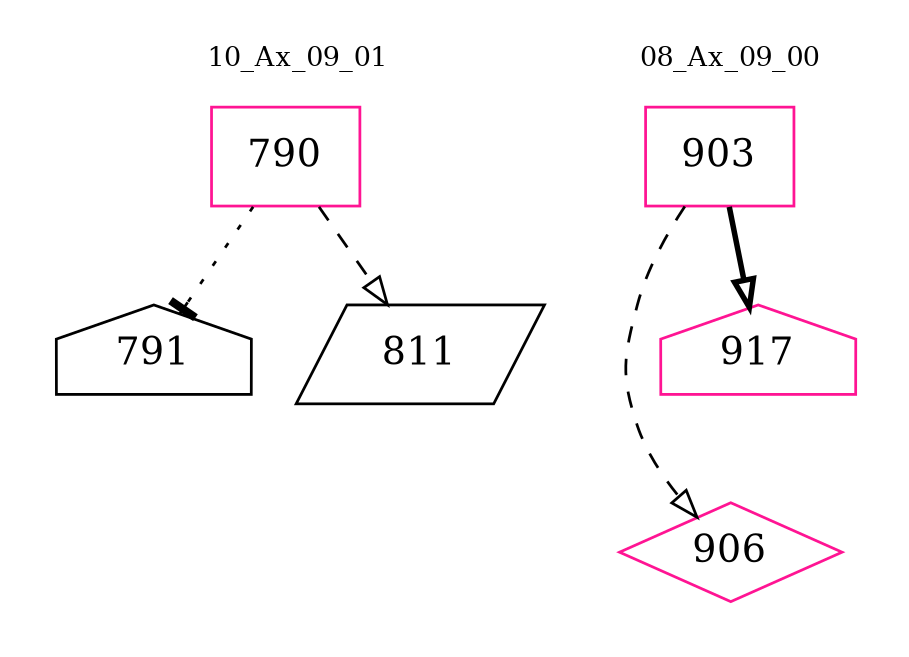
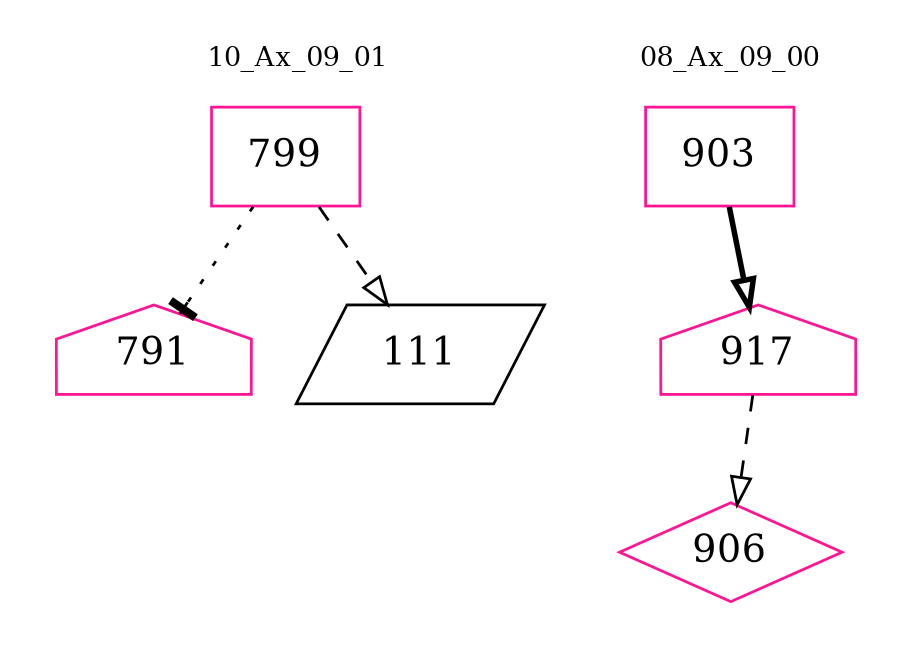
node "790": label "790" -> "799"
edge "903" -> "906": now "917" -> "906"
node "791": color black -> deeppink
node "811": label "811" -> "111"
